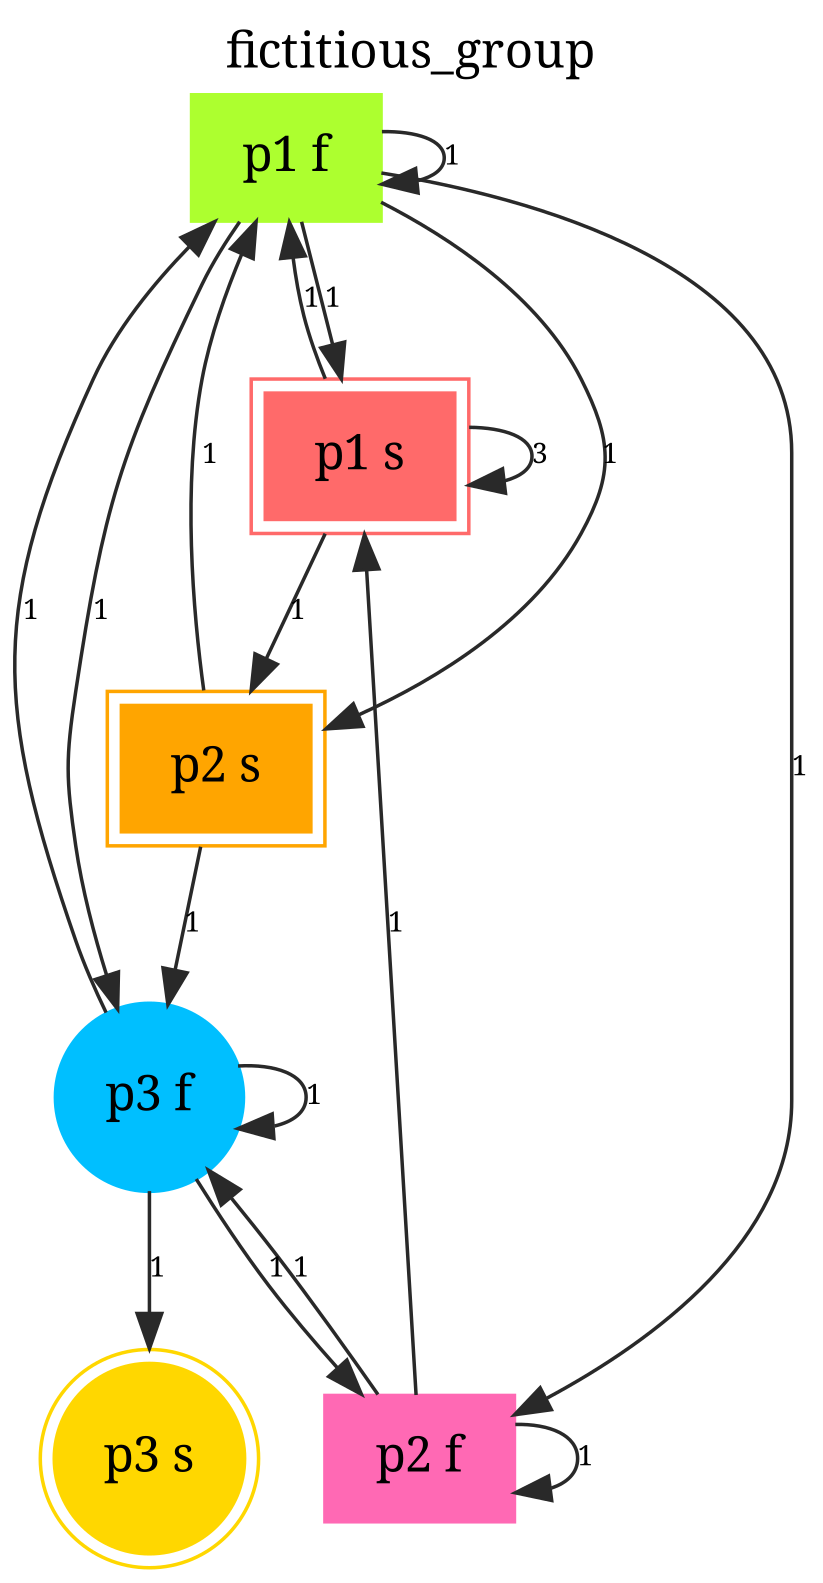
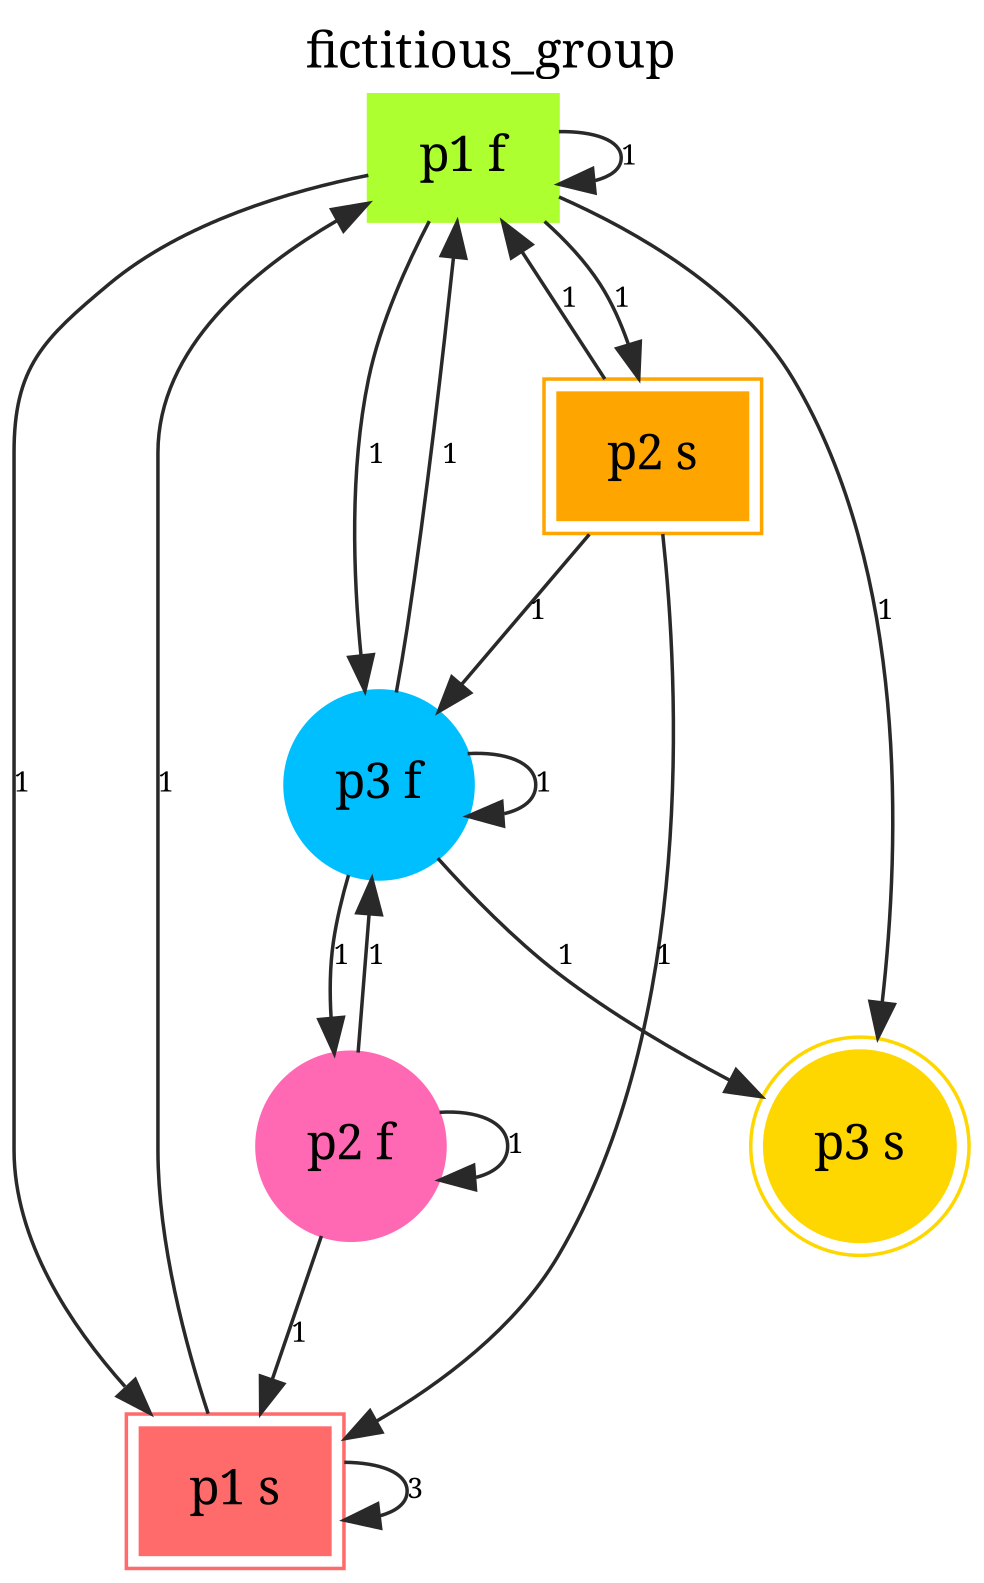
edge "p1 s" -> "p2 s": reversed
edge "p1 f" -> "p2 f": now "p1 f" -> "p3 s"
node "p2 f": shape box -> circle
